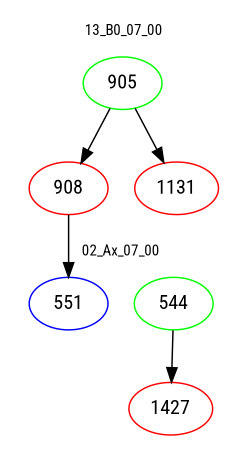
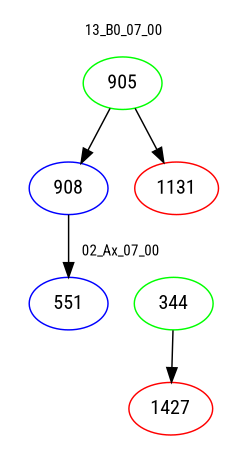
node "908": color red -> blue
node "544": label "544" -> "344"
